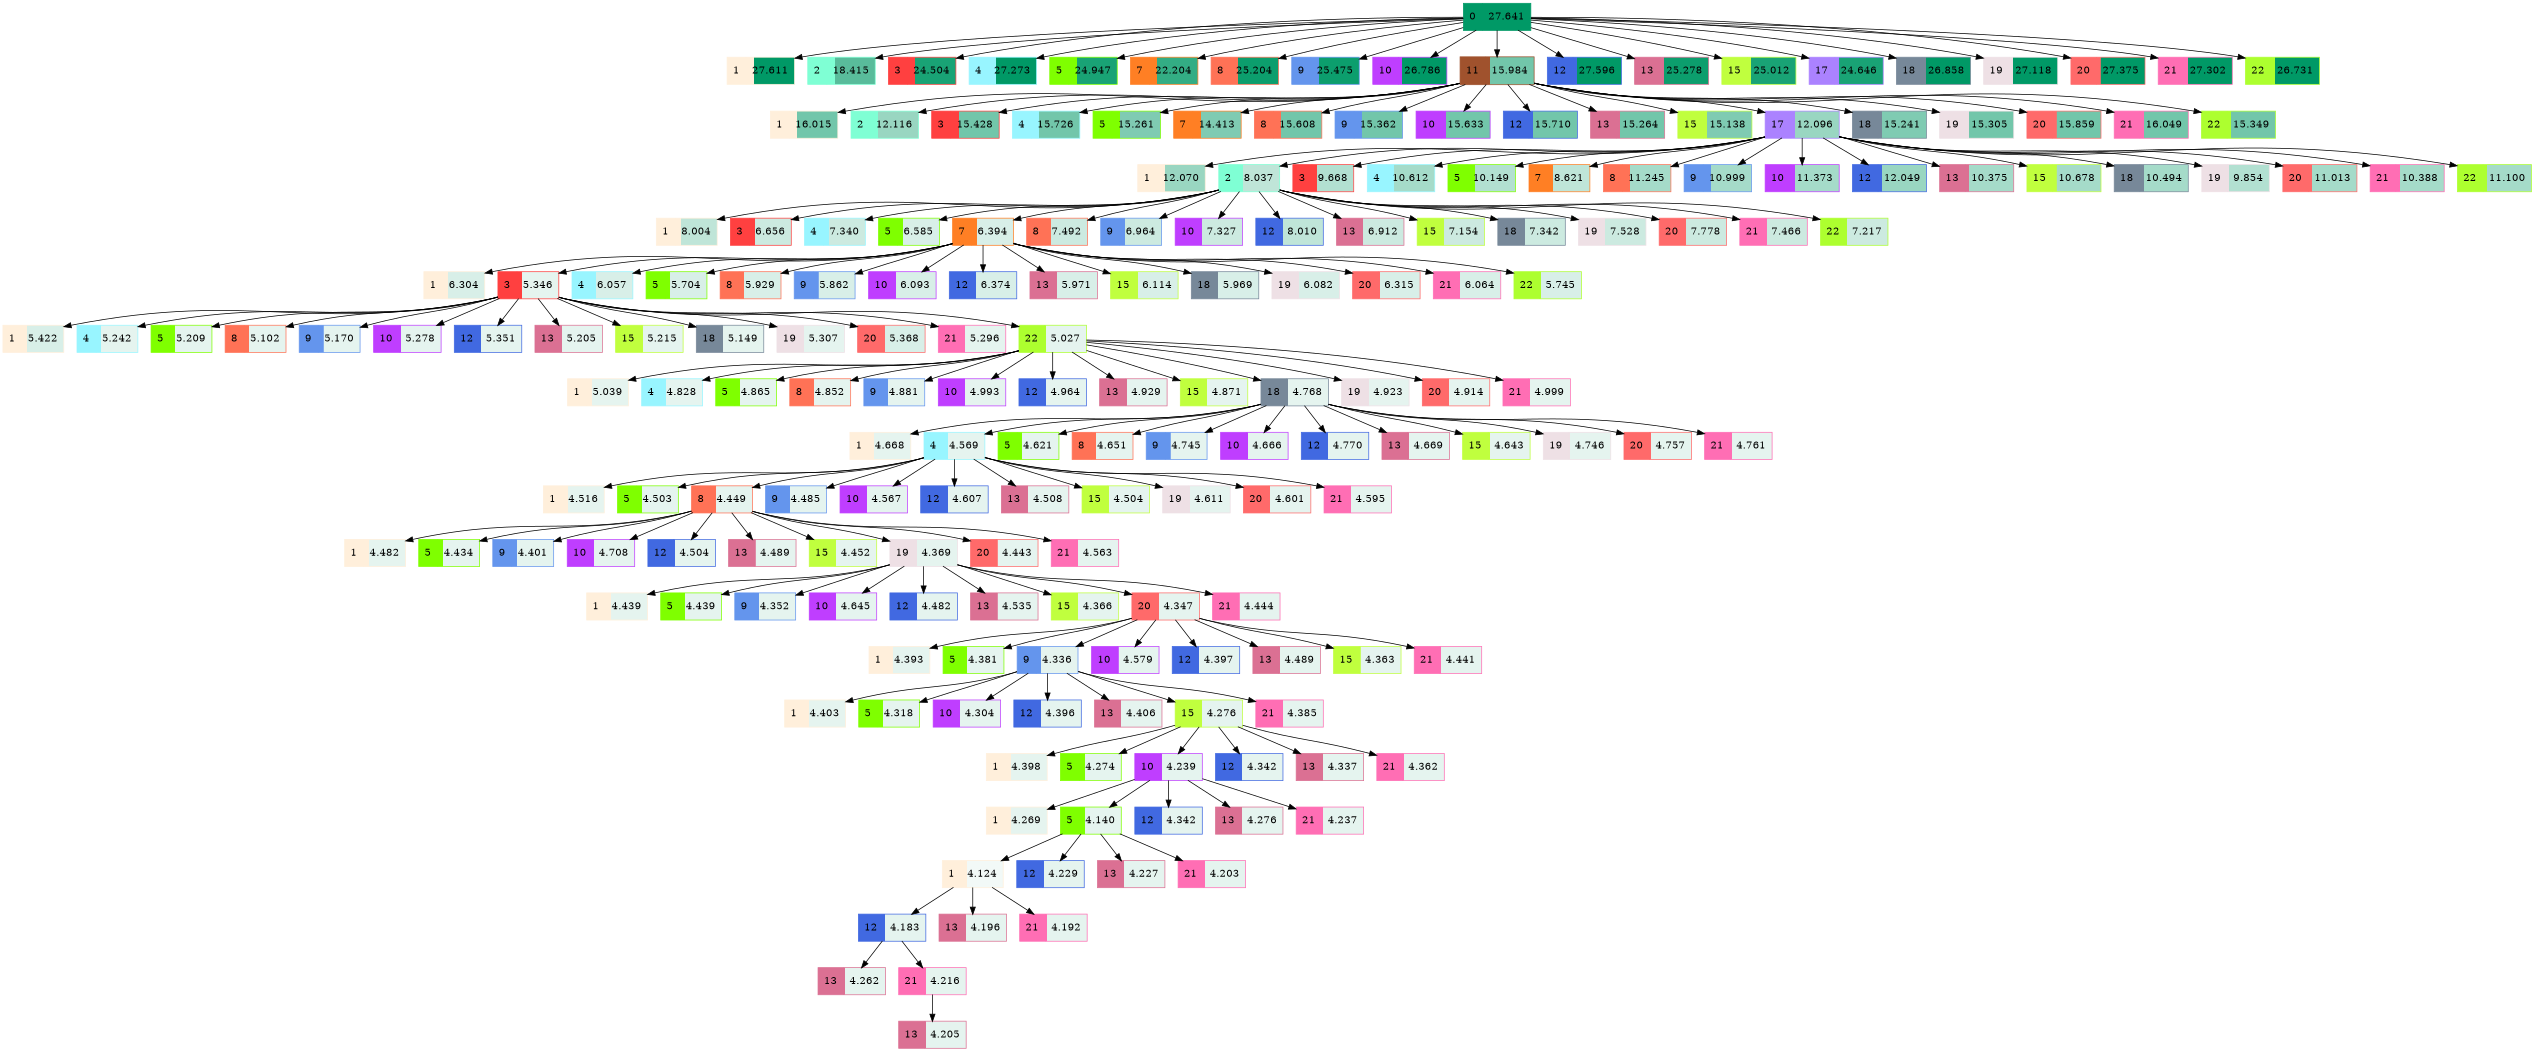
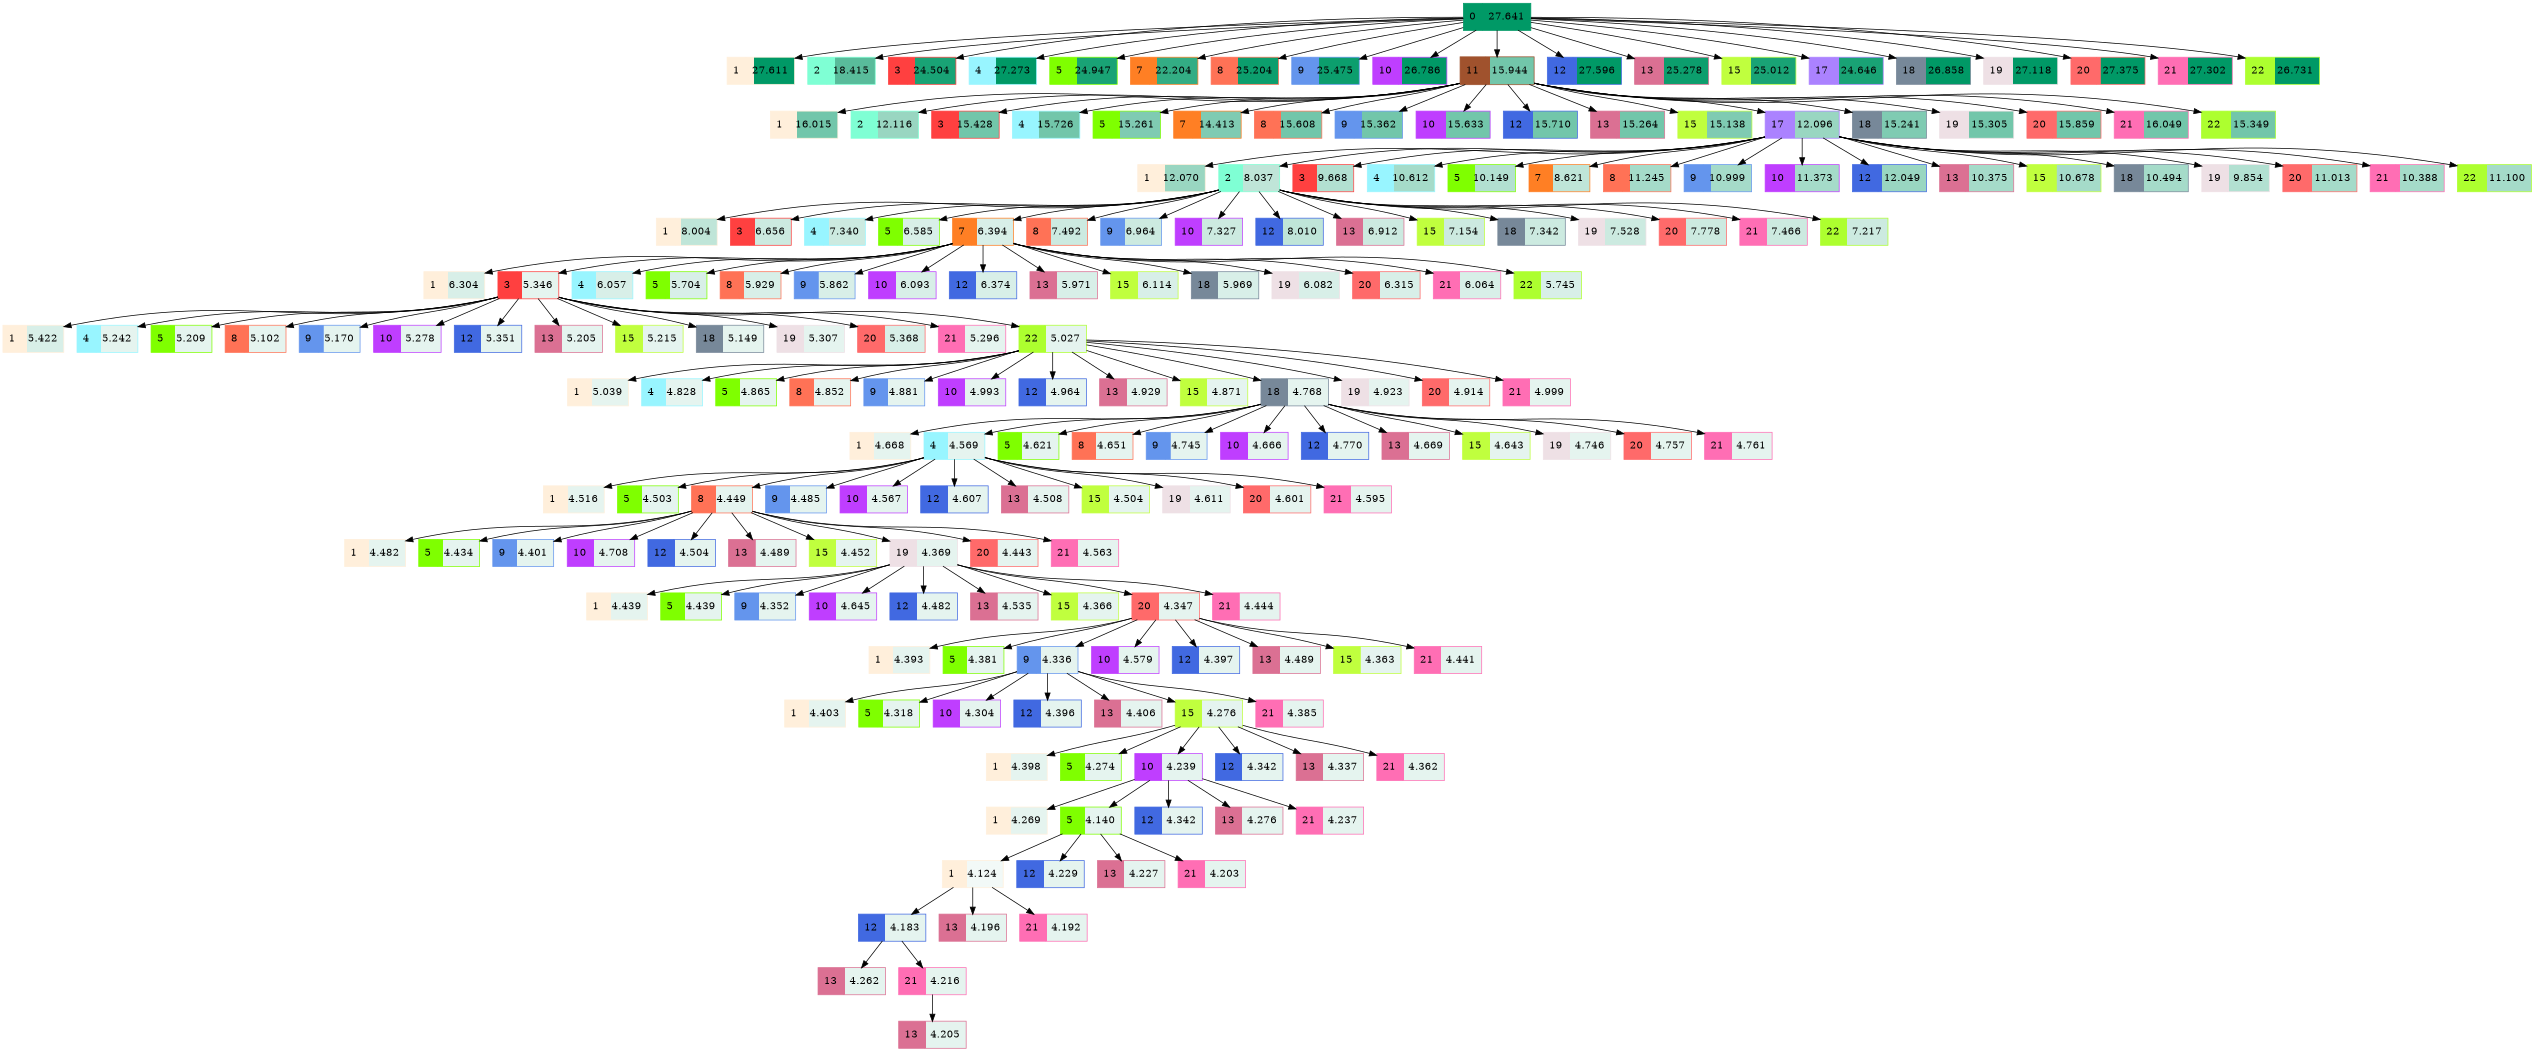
node "11": text "15.984" -> "15.944"
